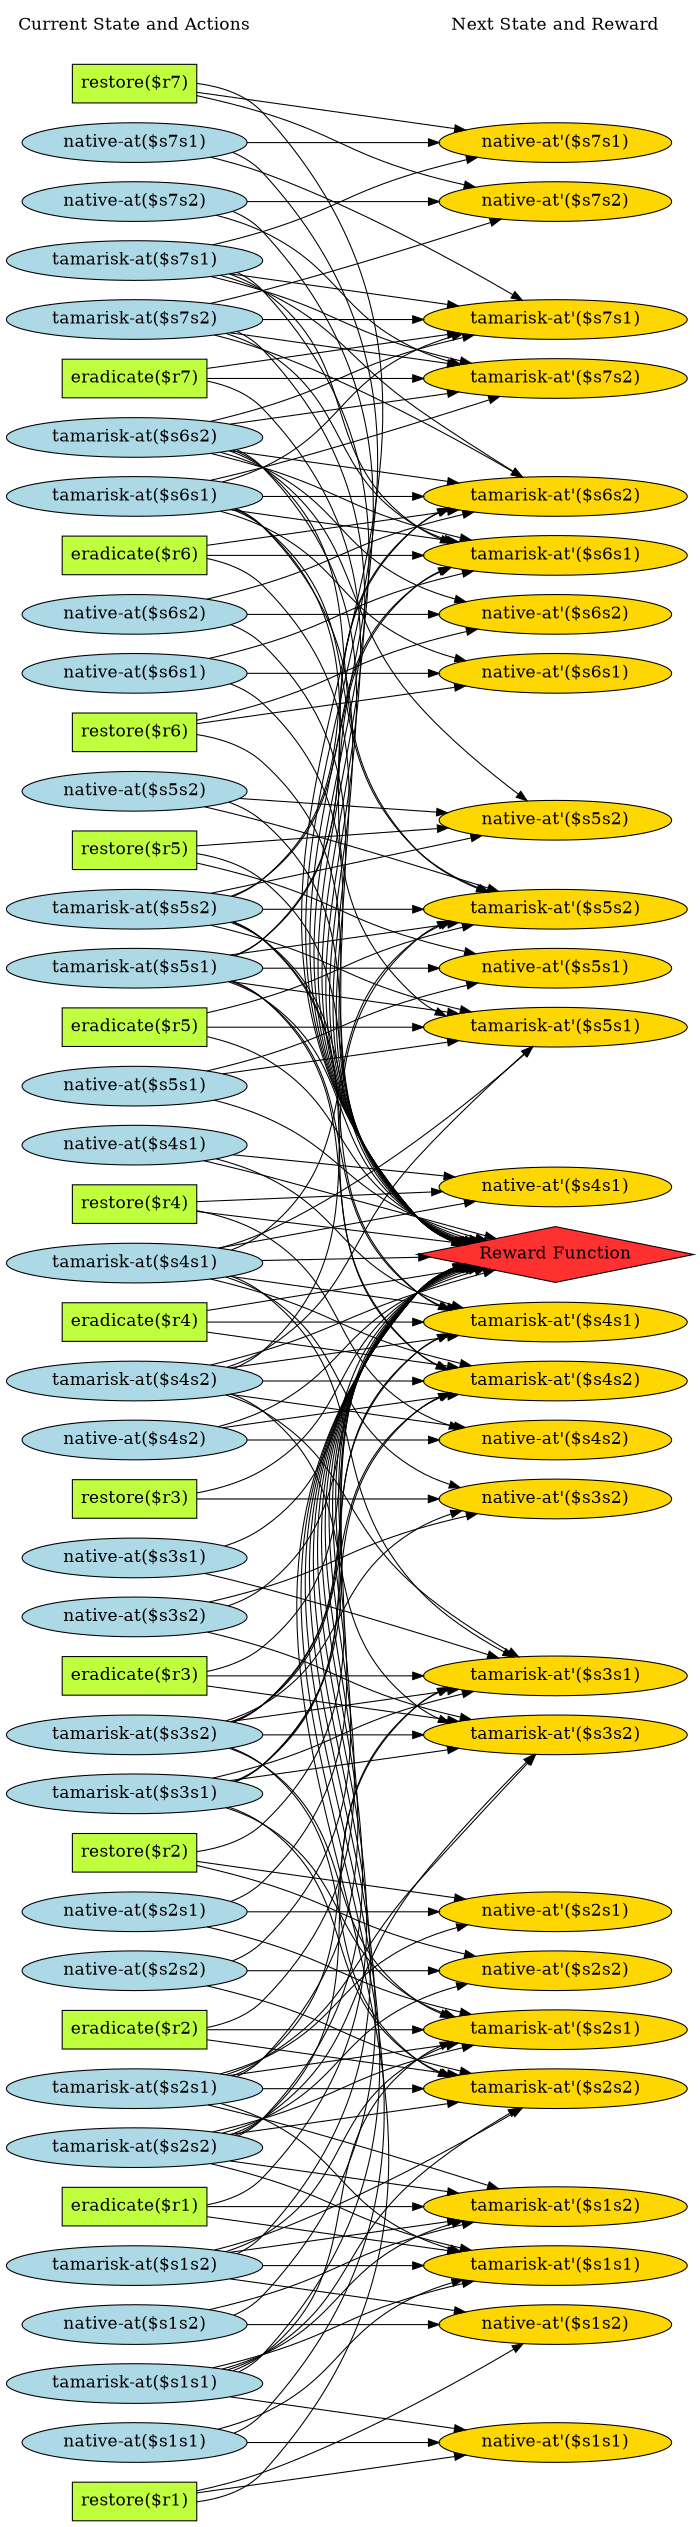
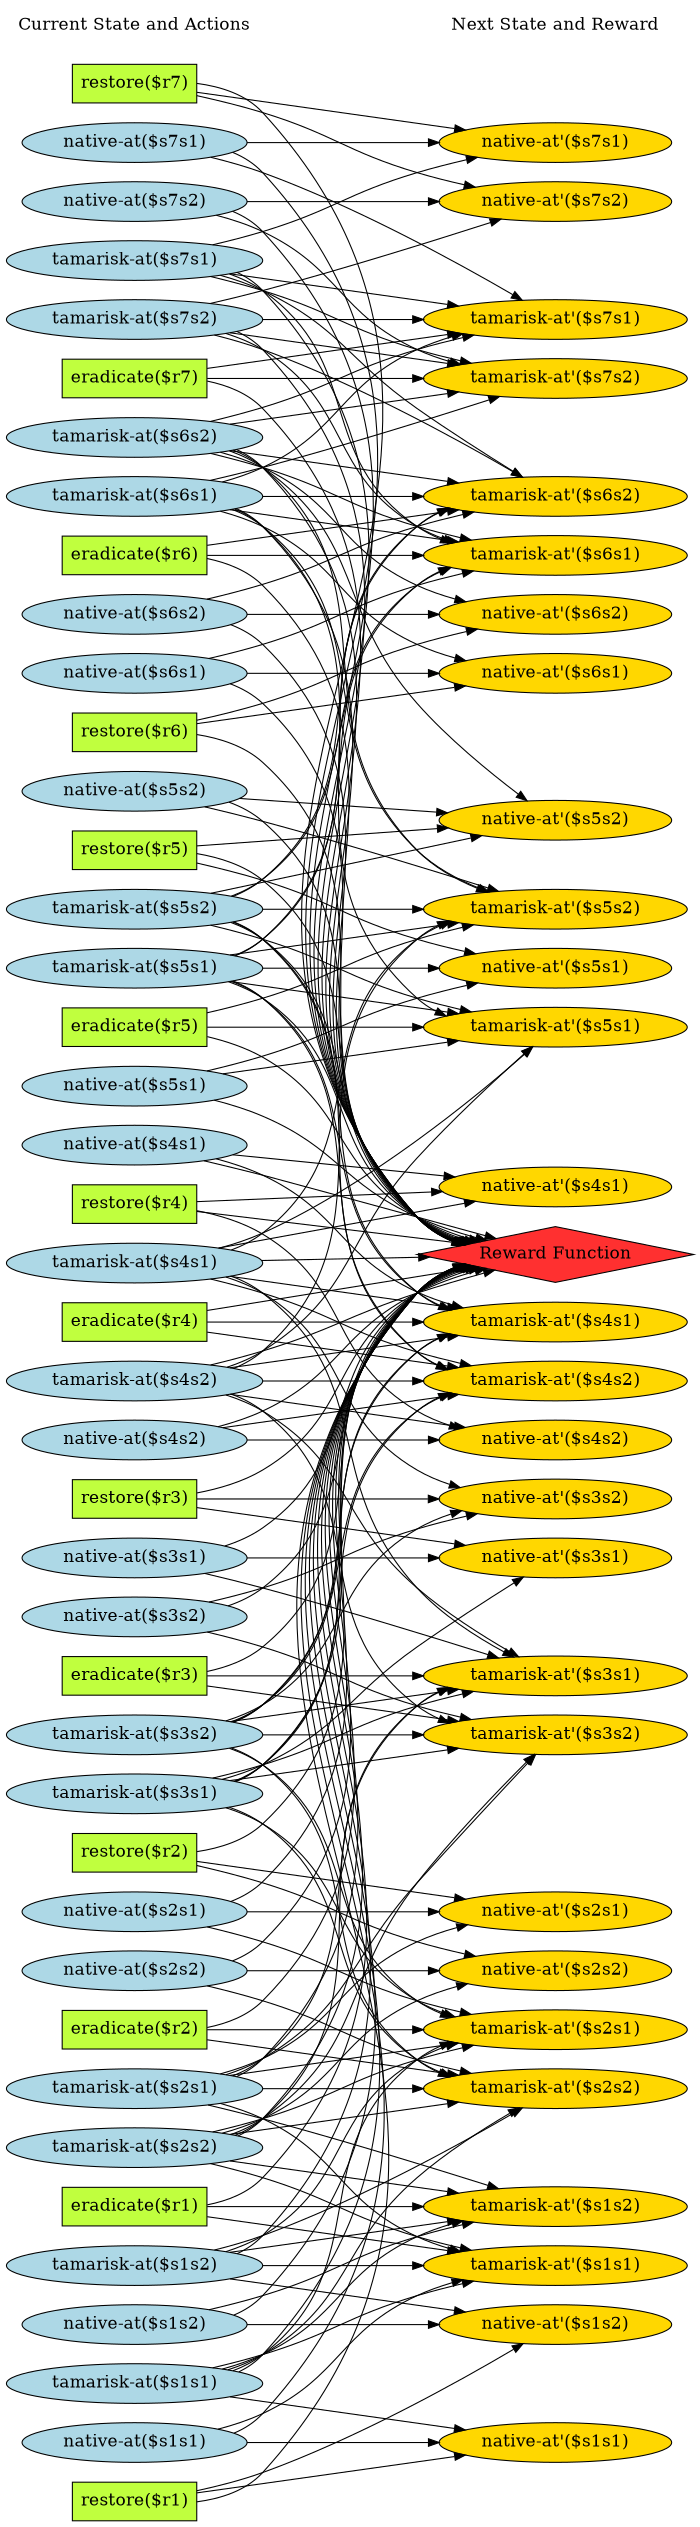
node "native-at'($s3s1)": added
